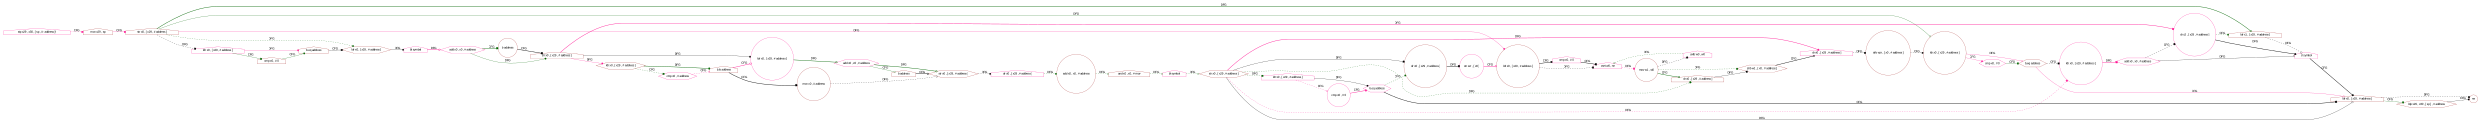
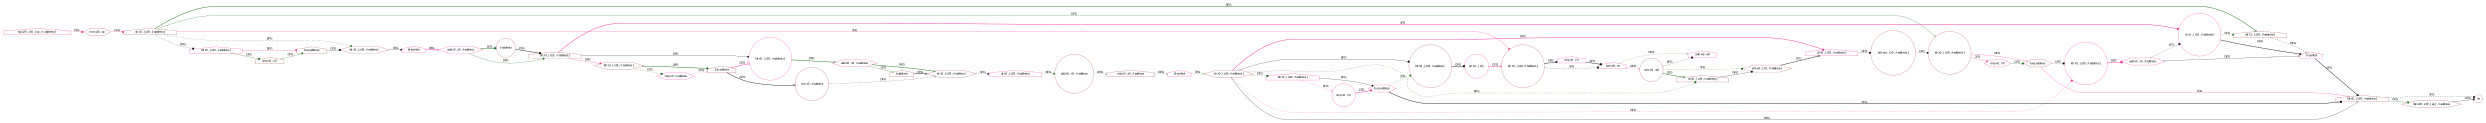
node "mov x29 , sp": shape house -> hexagon
edge "uxtb w0 , w0" -> "cset w0 , ne": reversed
edge "cset w0 , ne" -> "mov w1 , w0": arrowhead box -> odot
node "and x0 , x0 , # mov": label "and x0 , x0 , # mov" -> "and x0 , x0 , # address"
edge "b.ls address" -> "mov x0 , # address": arrowhead box -> odot
